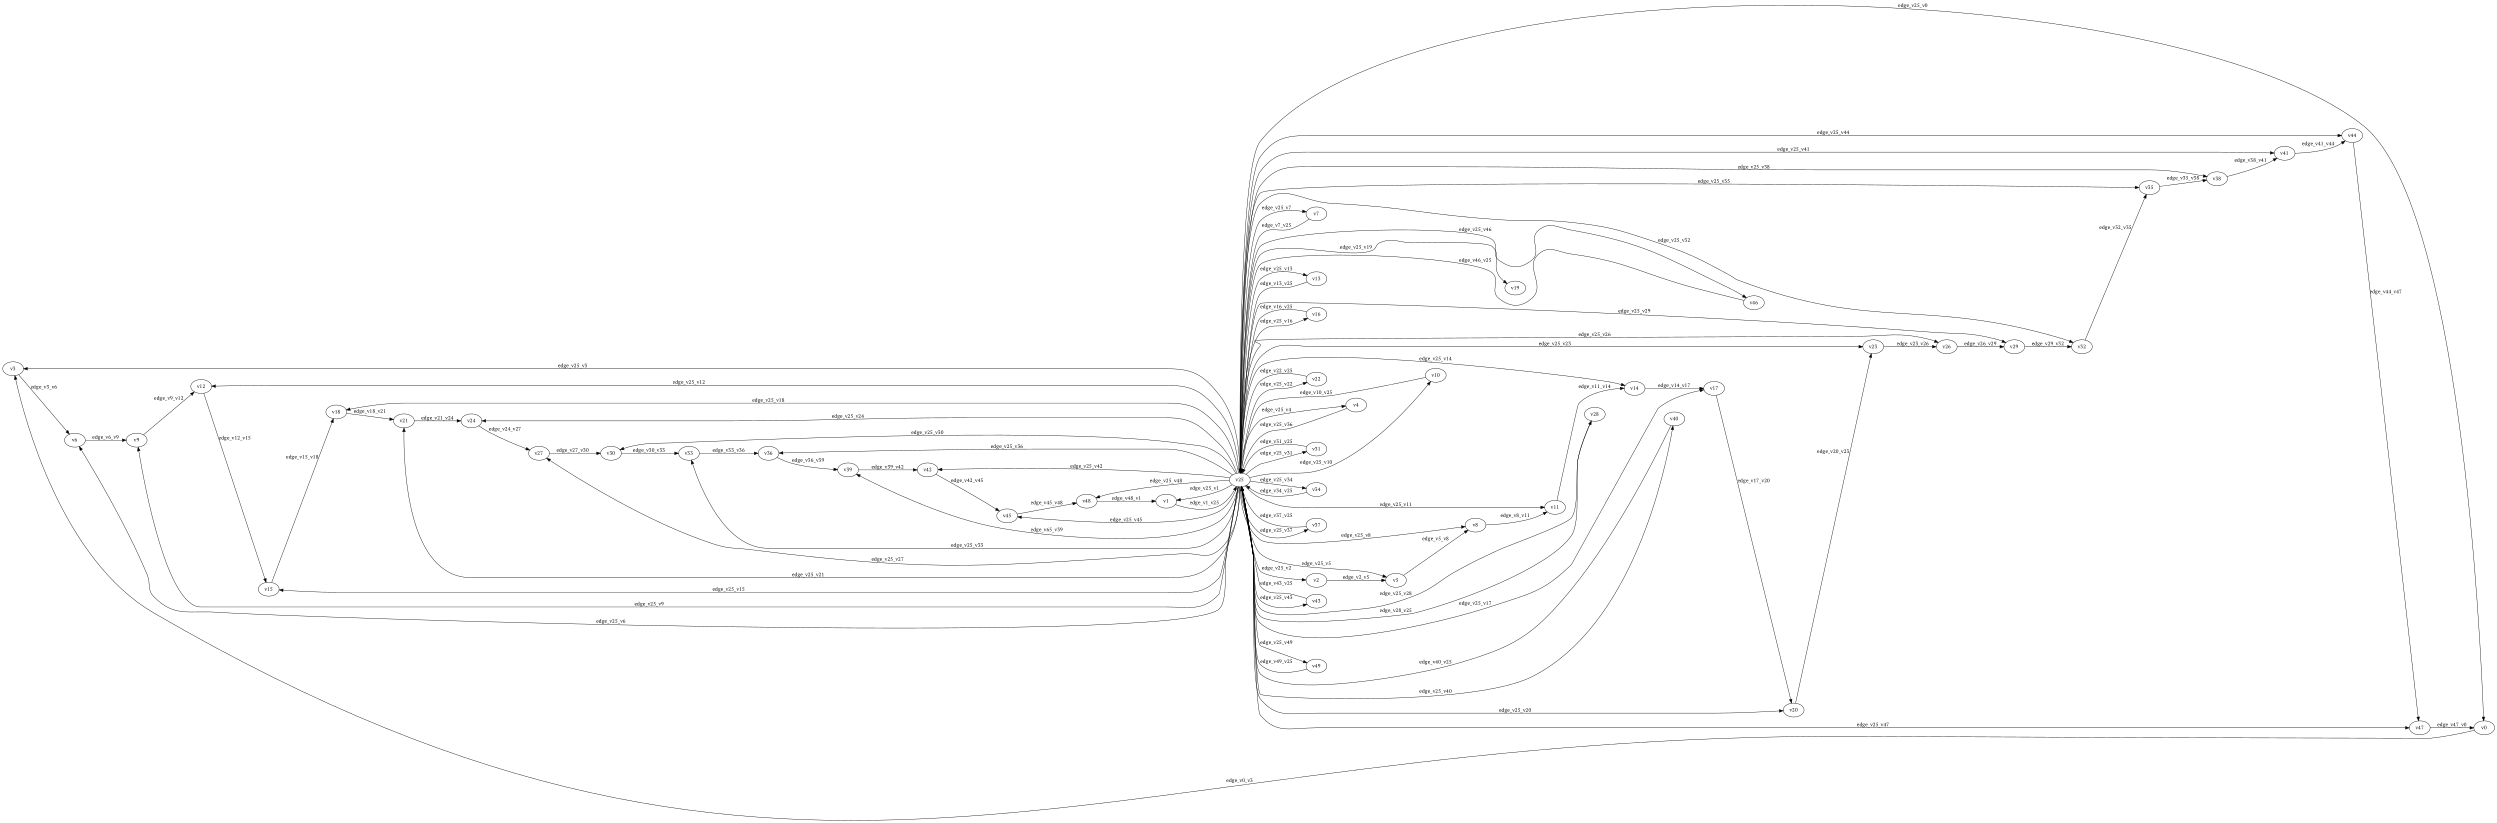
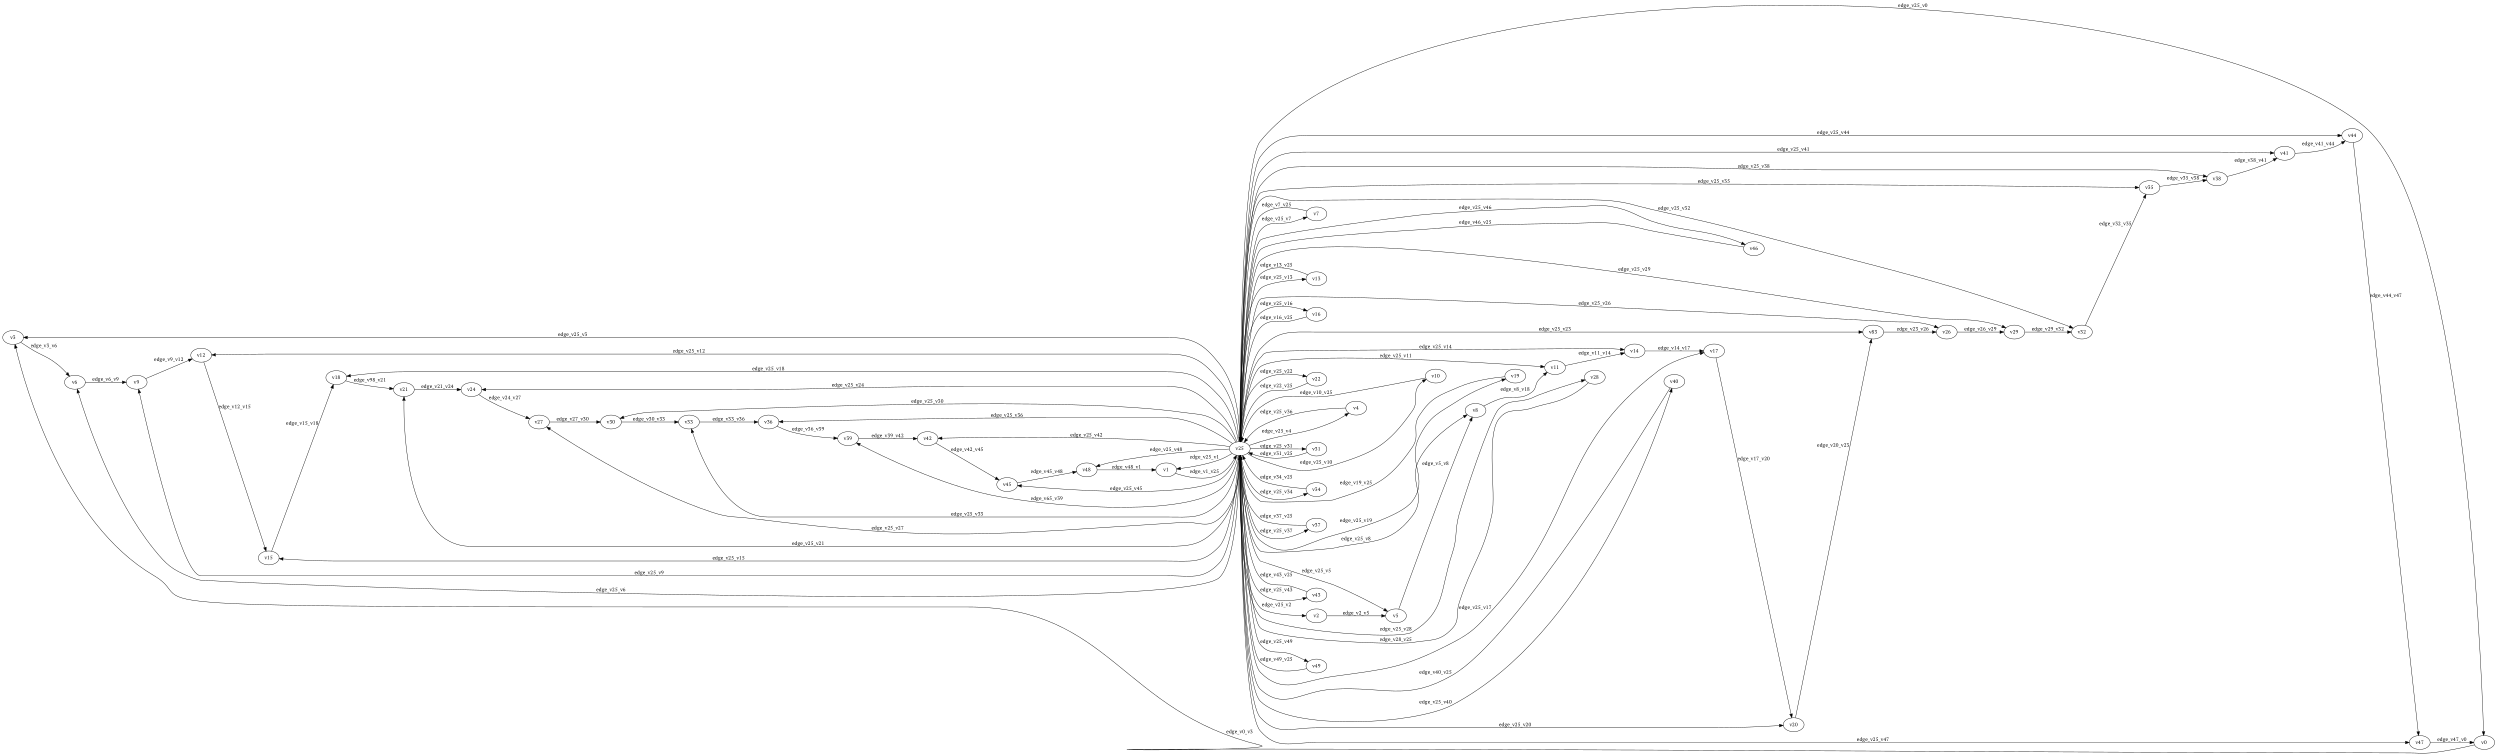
node "v23": label "v23" -> "v83"
edge "v18" -> "v21": label "edge_v18_v21" -> "edge_v98_v21"
edge "v19" -> "v25": added, label "edge_v19_v25"
edge "v8" -> "v11": label "edge_v8_v11" -> "edge_v8_v18"
